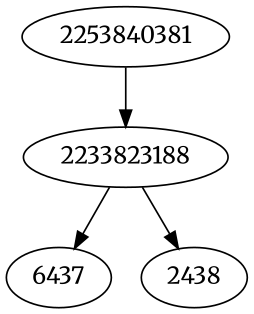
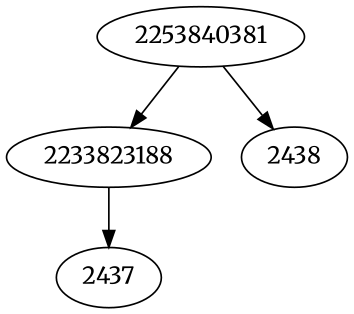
edge "2233823188" -> "2438": now "2253840381" -> "2438"
node "6437": label "6437" -> "2437"
